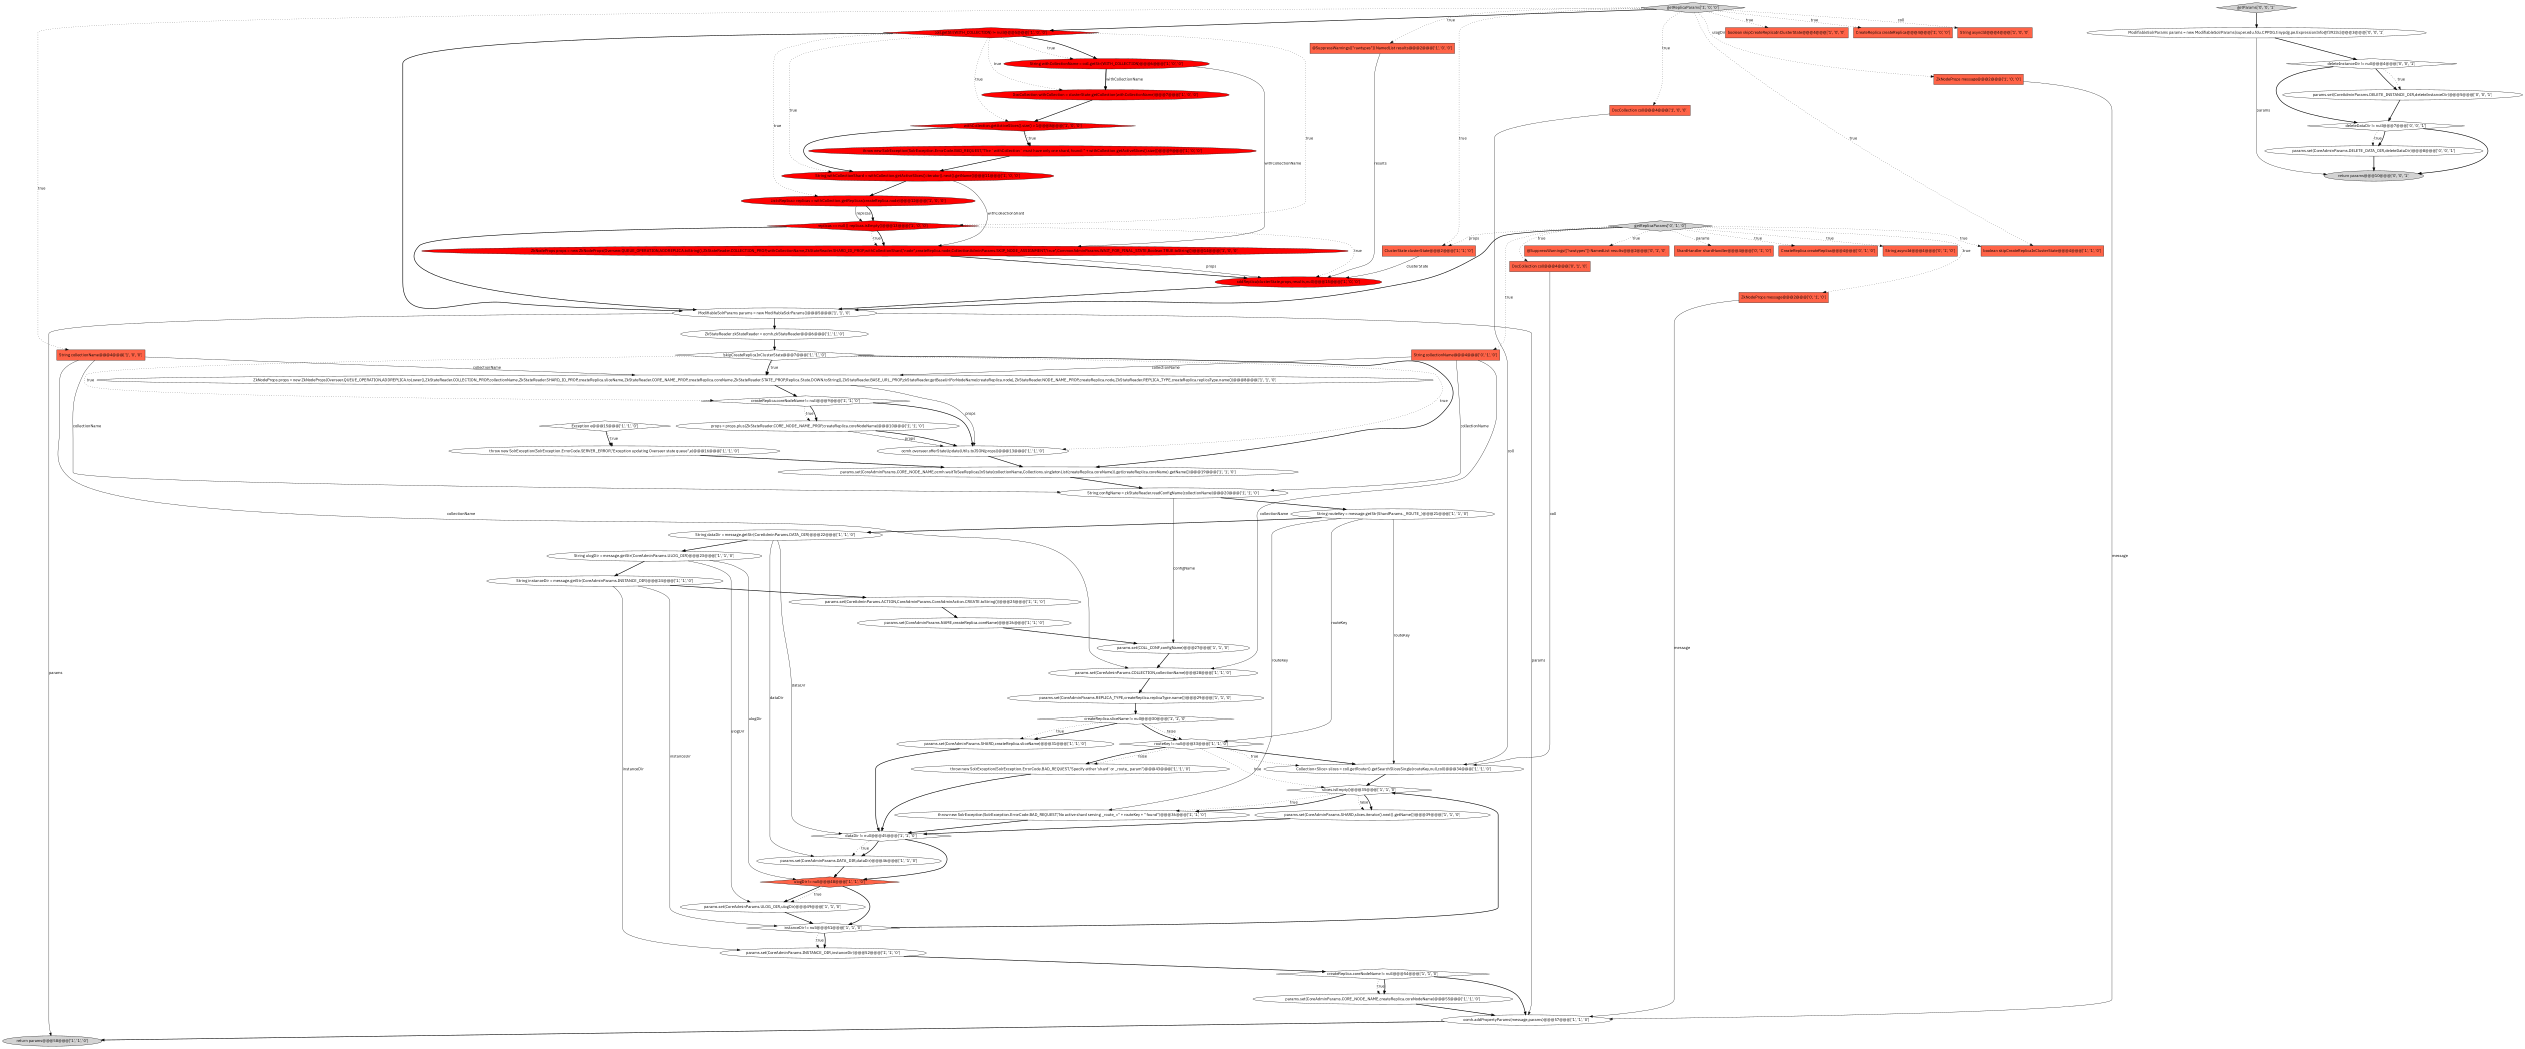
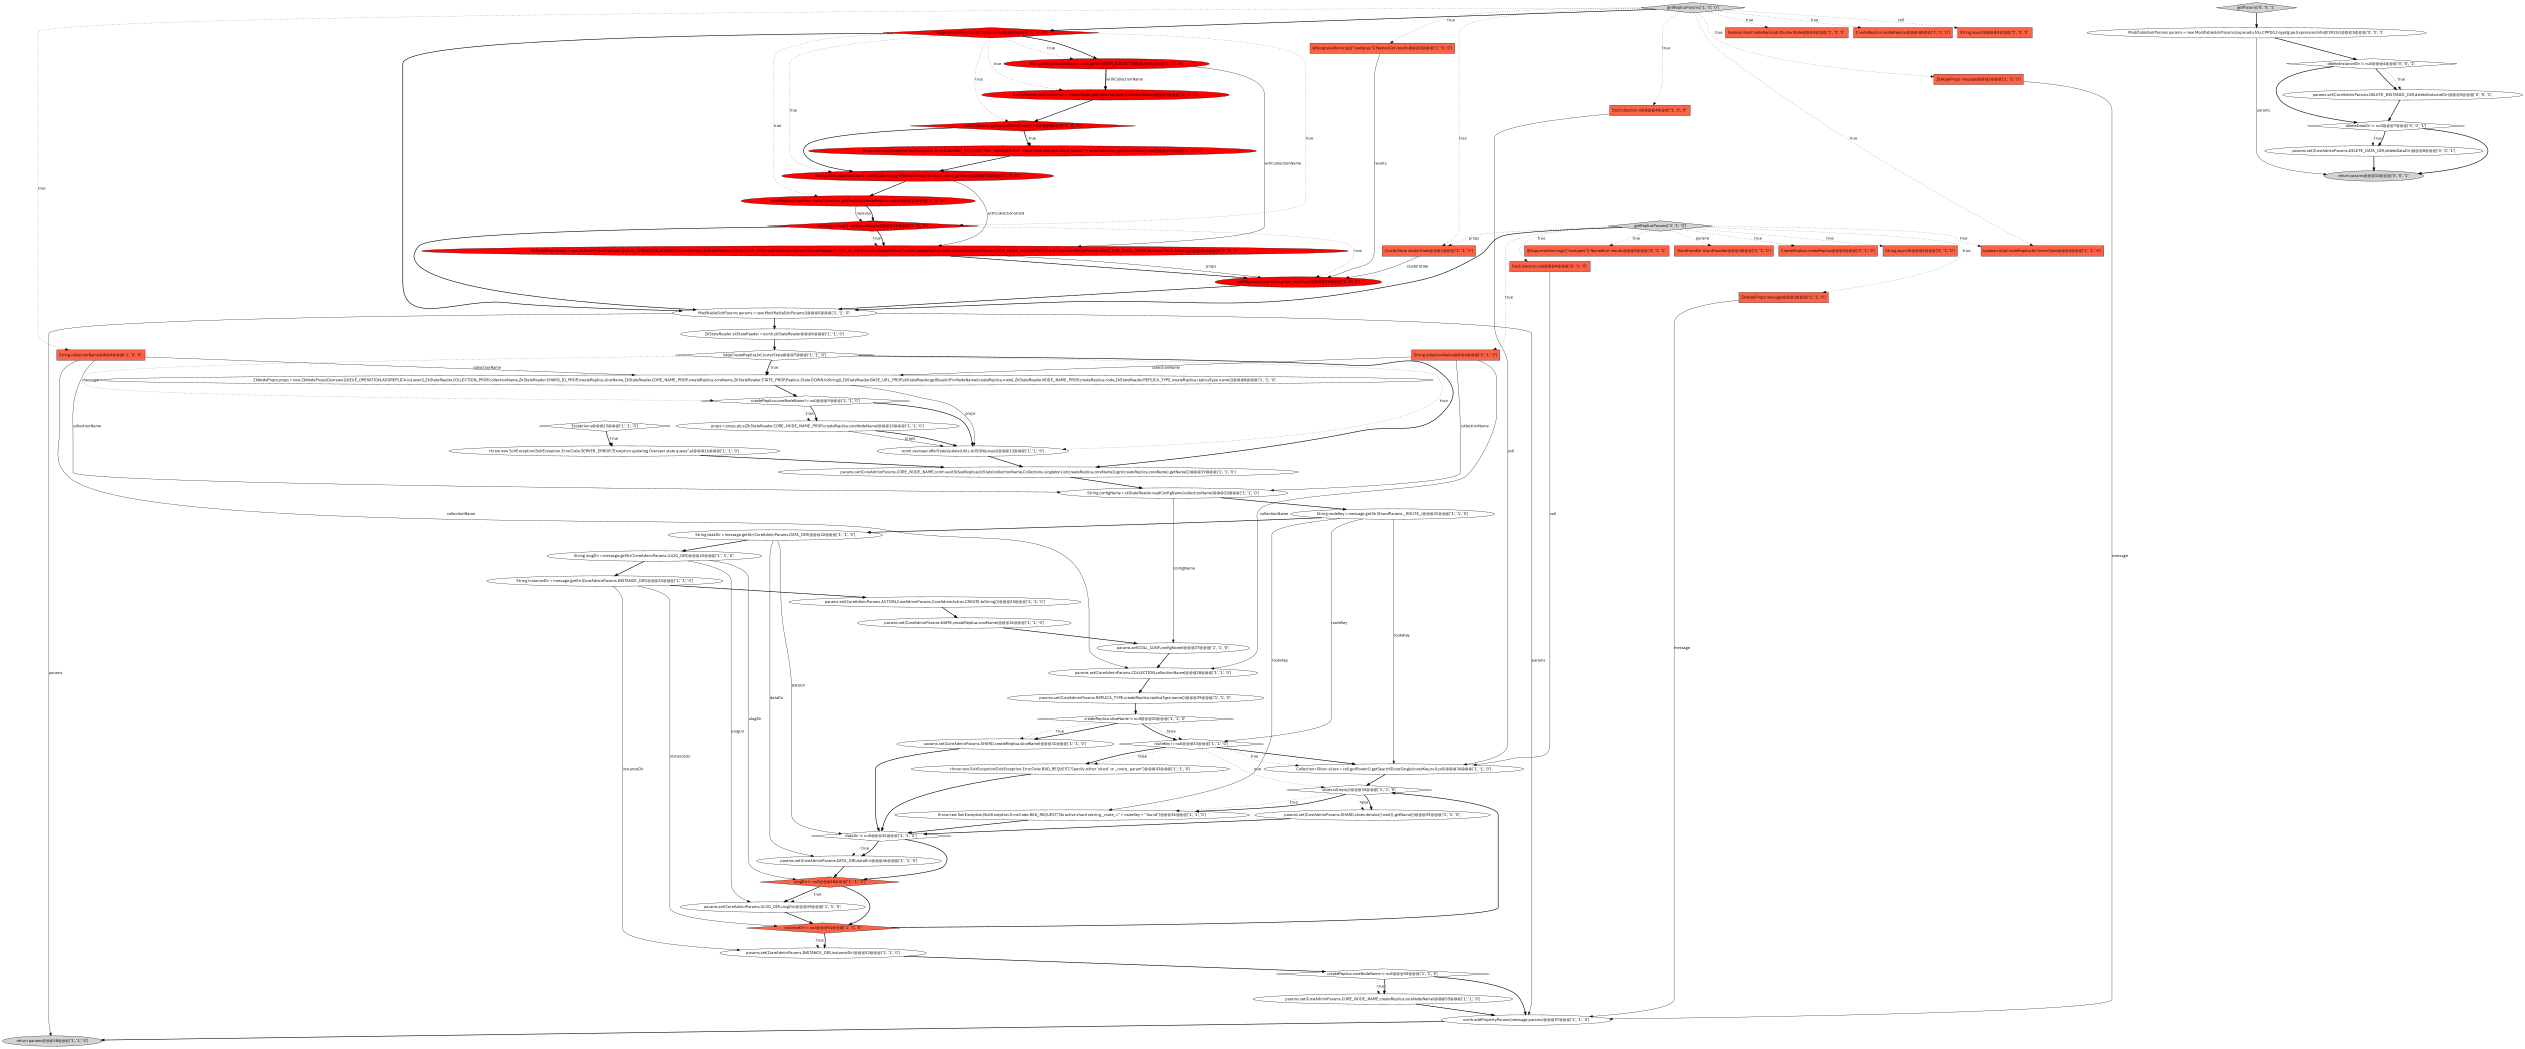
edge "getReplicaParams['1', '0', '0']" -> "ZkNodeProps message@@@2@@@['1', '0', '0']": label "ulogDir" -> "true"
edge "!skipCreateReplicaInClusterState@@@7@@@['1', '1', '0']" -> "createReplica.coreNodeName != null@@@9@@@['1', '1', '0']": label "true" -> "message"
node "instanceDir != null@@@51@@@['1', '1', '0']": fillcolor white -> tomato
